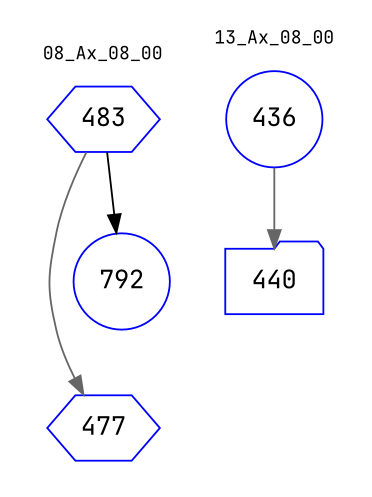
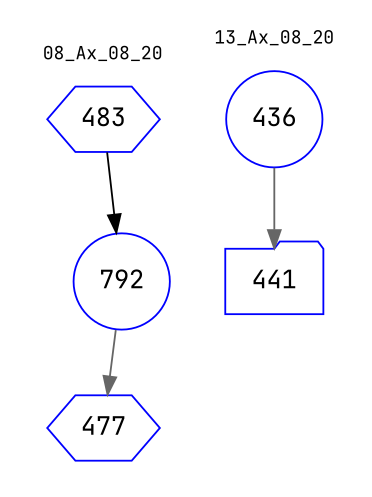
cluster "13_Ax_08_00": label "13_Ax_08_00" -> "13_Ax_08_20"
cluster "08_Ax_08_00": label "08_Ax_08_00" -> "08_Ax_08_20"
edge "483" -> "477": now "792" -> "477"
node "440": label "440" -> "441"
